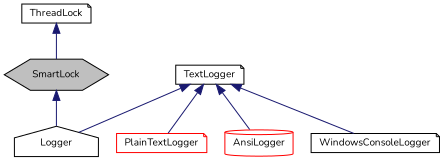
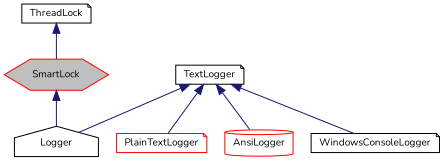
node "SmartLock": color black -> red
